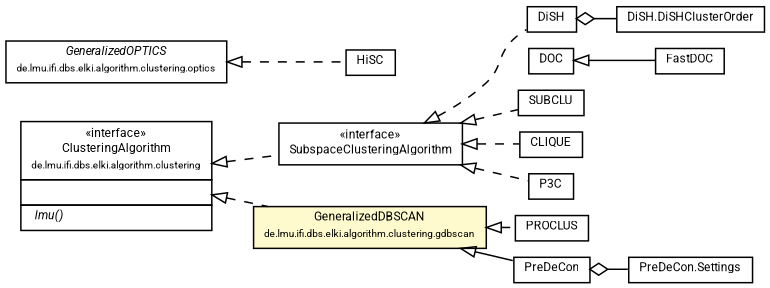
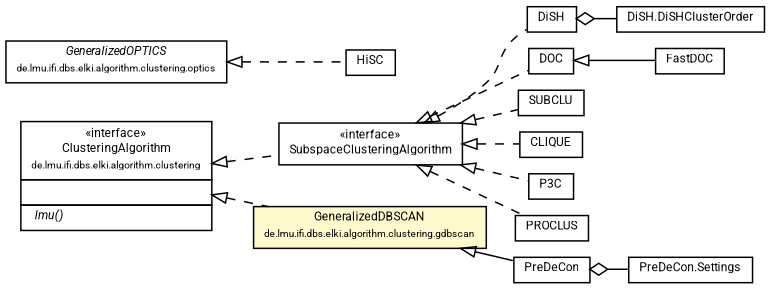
edge "DOC" -> "SubspaceClusteringAlgorithm": added
edge "PROCLUS" -> "GeneralizedDBSCAN": now "PROCLUS" -> "SubspaceClusteringAlgorithm"
